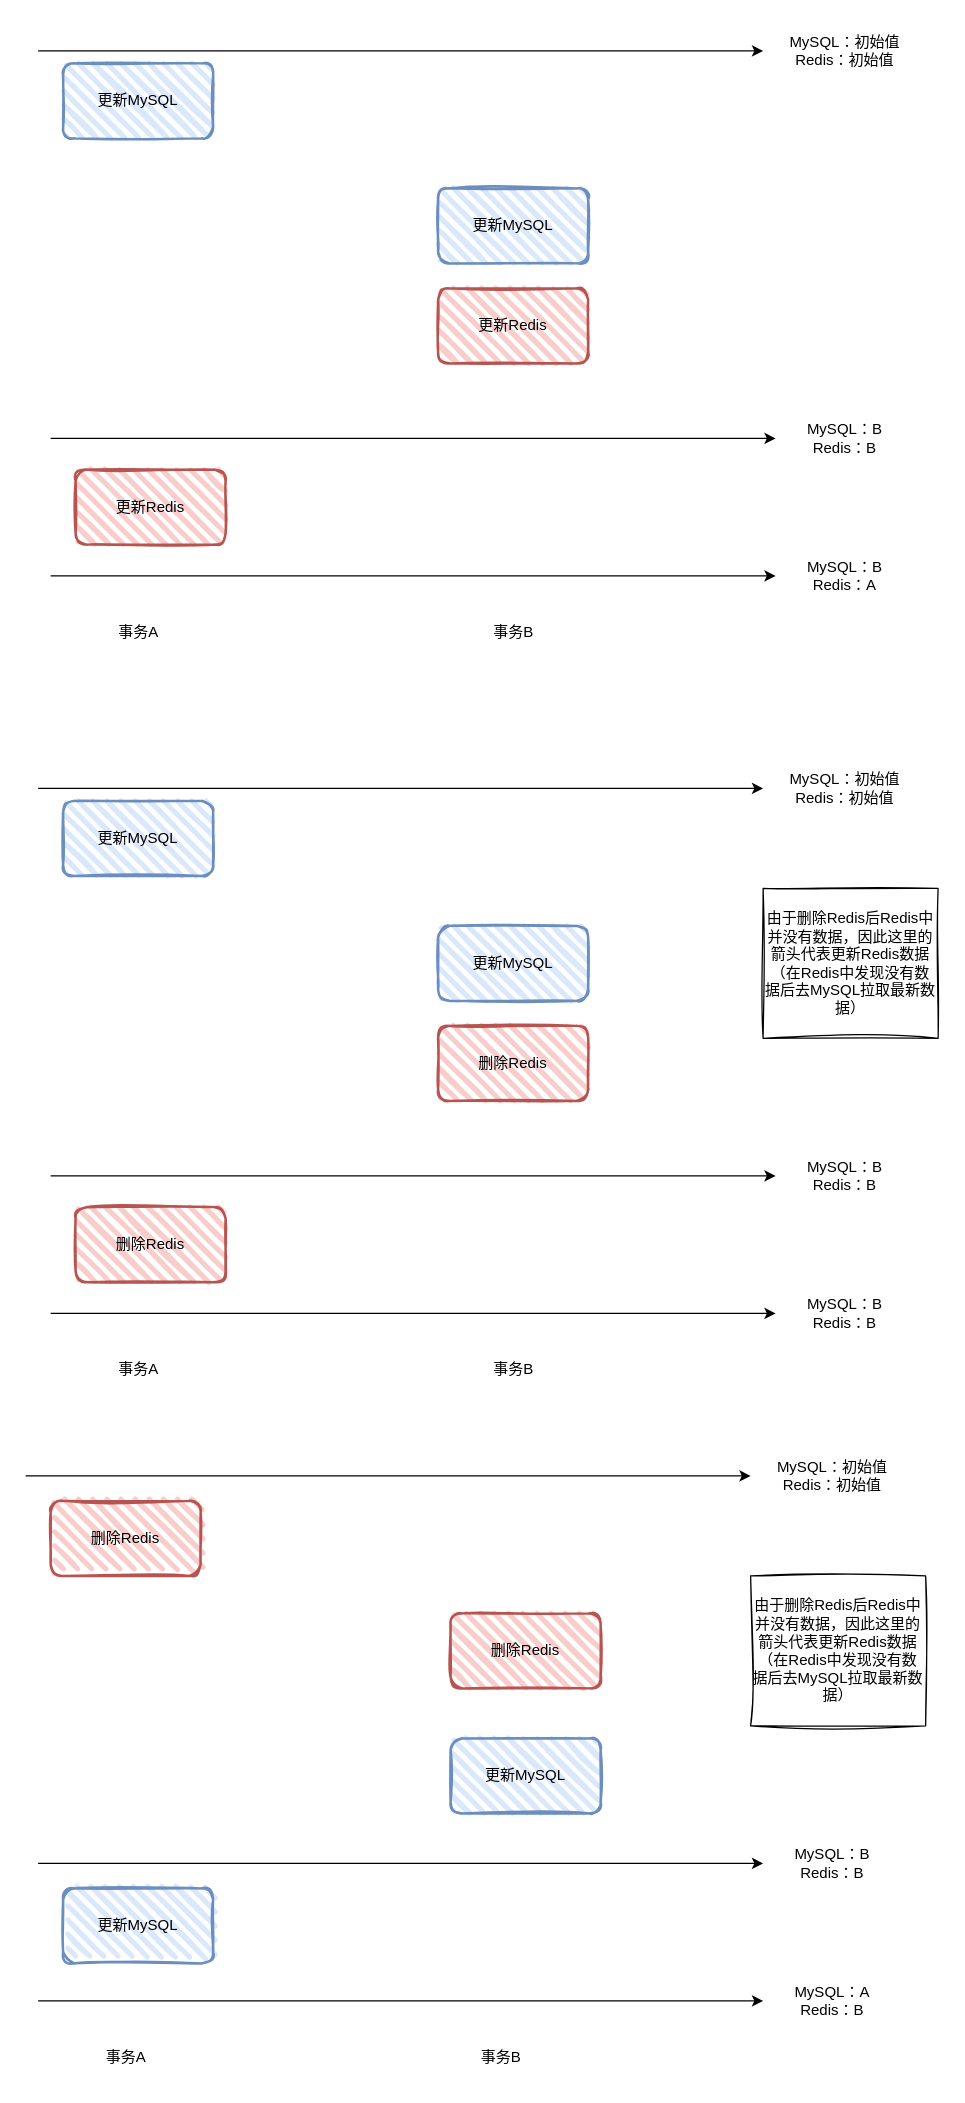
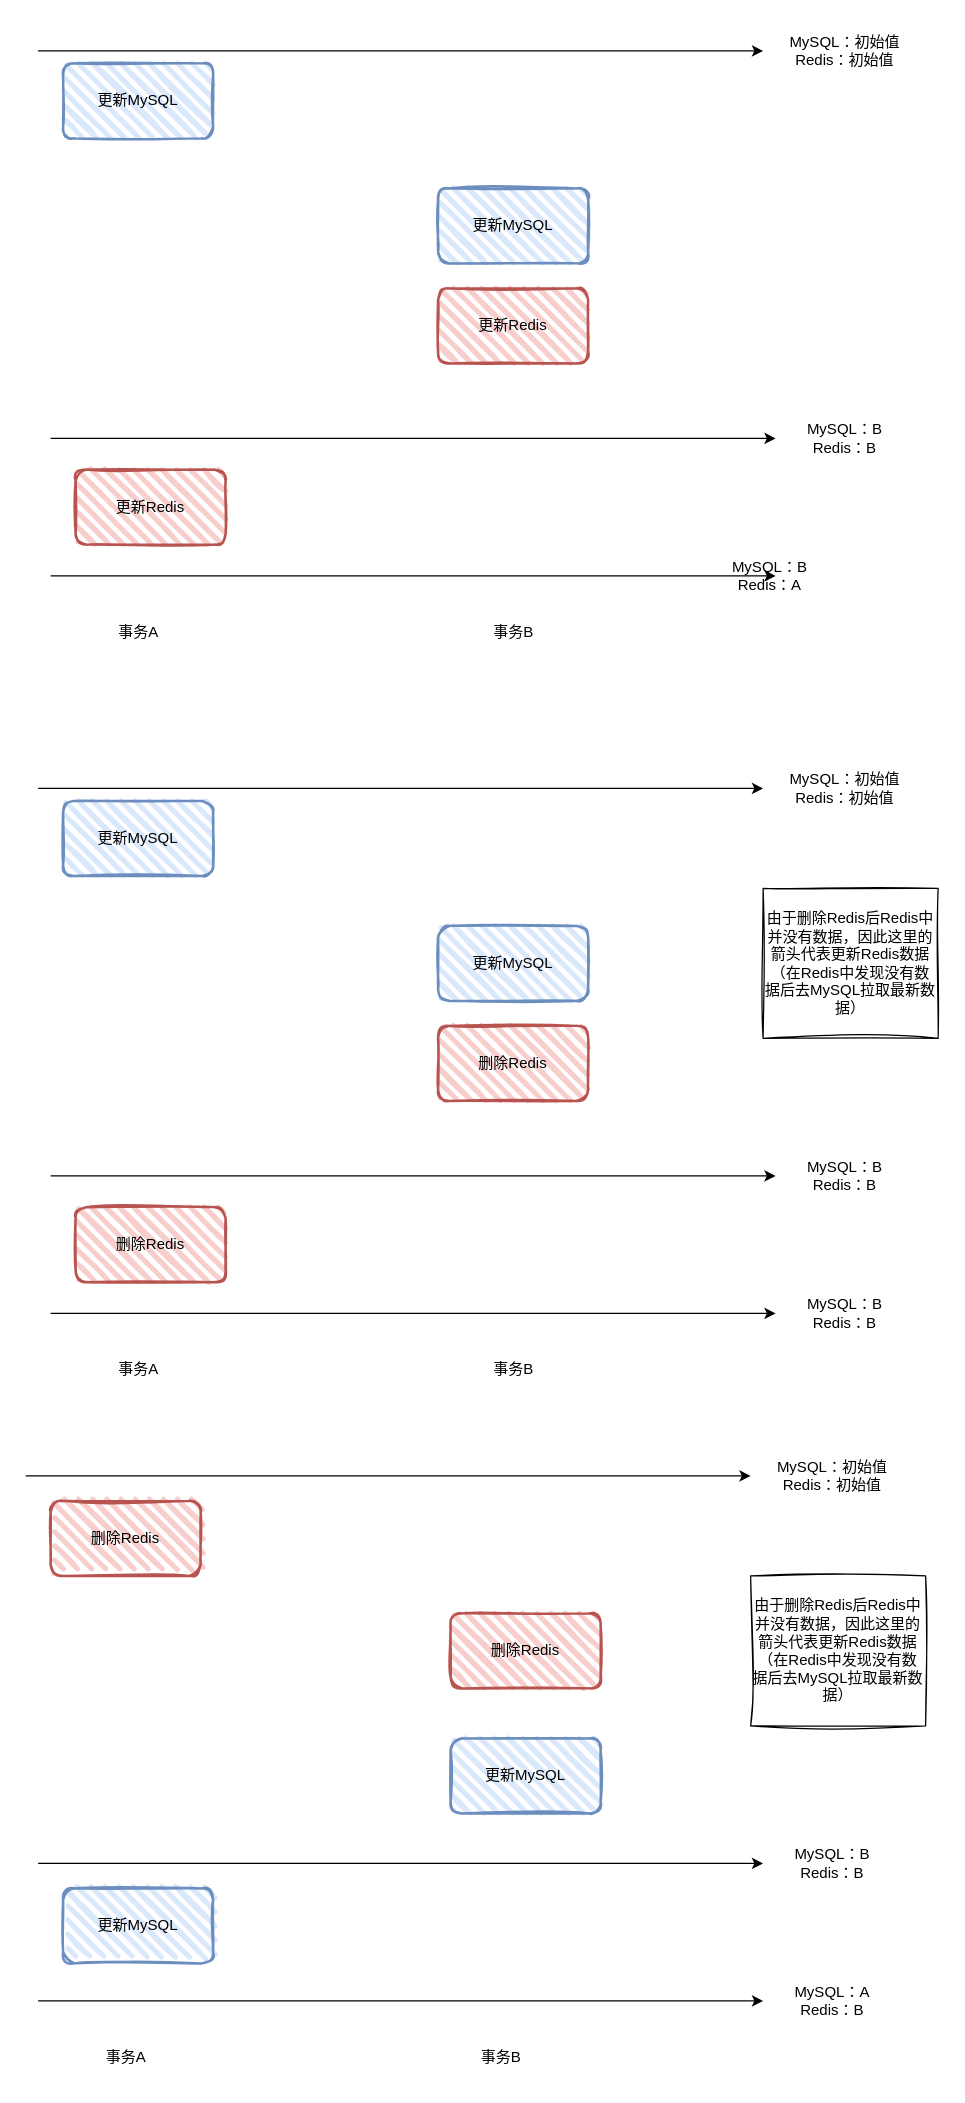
node "MySQL：B Redis：A": moved (844, 576) -> (769, 576)
